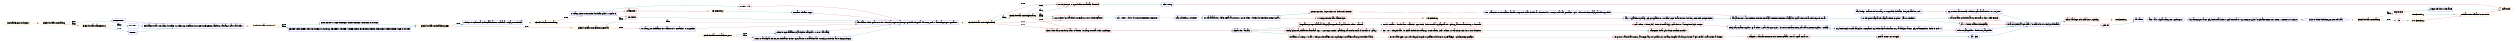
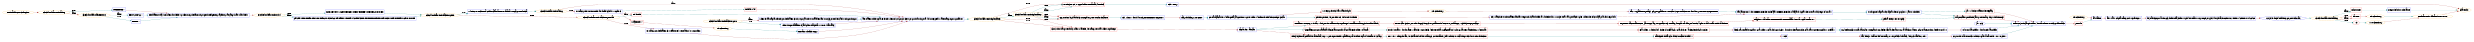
node "Zawsze.": added
node "Bajzel każdego człowieka jest względny.": removed
node "DUVIRI!!!": label "DUVIRI!!!" -> "PRZYSZŁOŚĆ!!!"
node "...och": added
edge "Jedna. Rzecz. Po. Drugiej." -> "ja... ojej": now "Jedna. Rzecz. Po. Drugiej." -> "Na początku podobnie jak ty. Koszmary. Zbyt wiele emocji."
